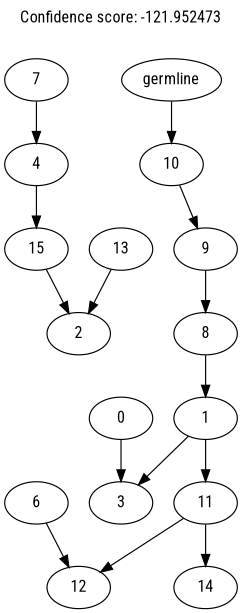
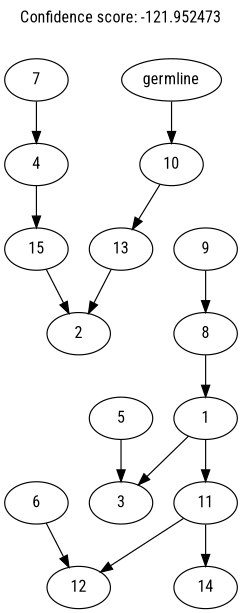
edge "10" -> "9": now "10" -> "13"
node "0": label "0" -> "5"
